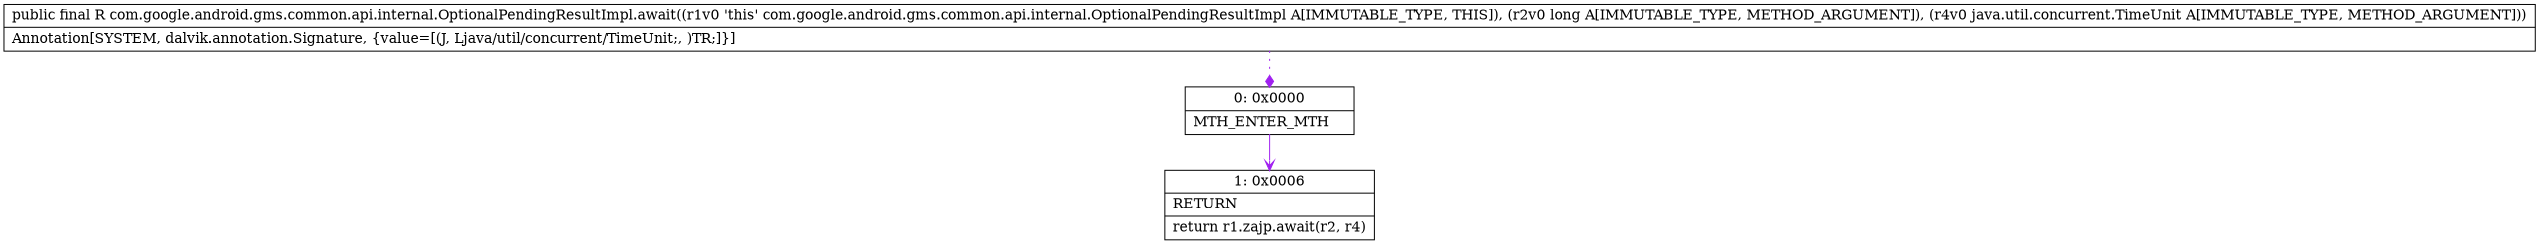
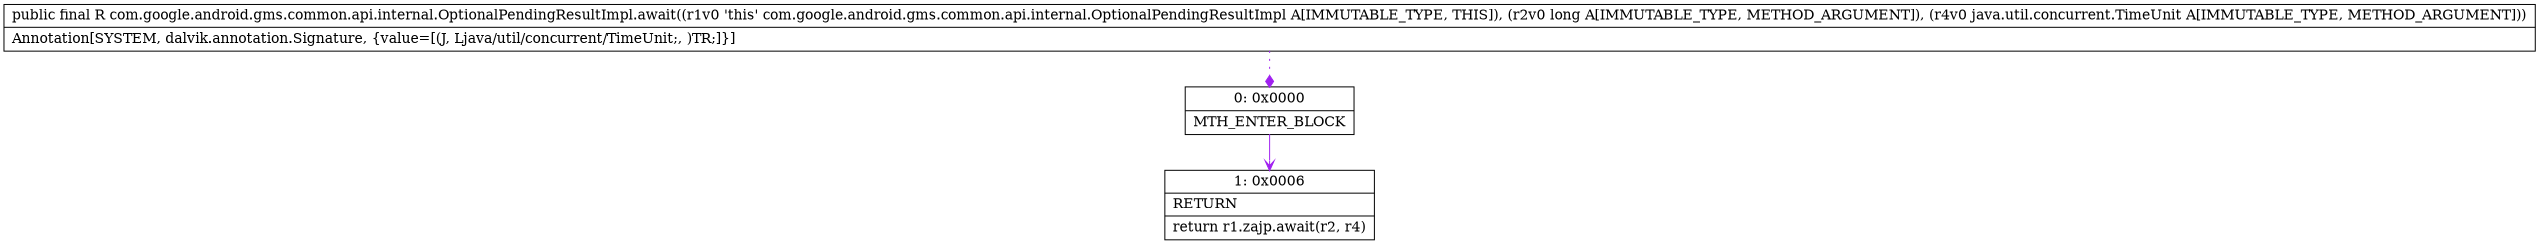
node "0: 0x0000": text "MTH_ENTER_MTH" -> "MTH_ENTER_BLOCK"
